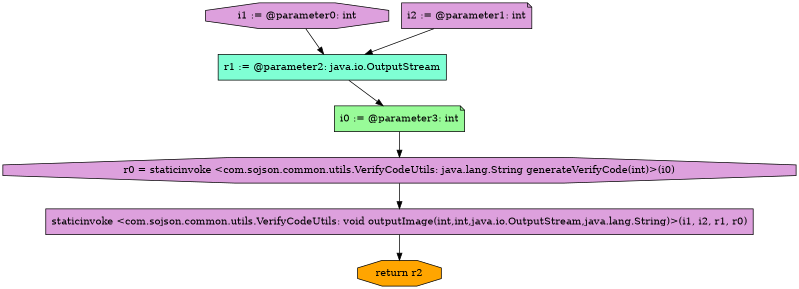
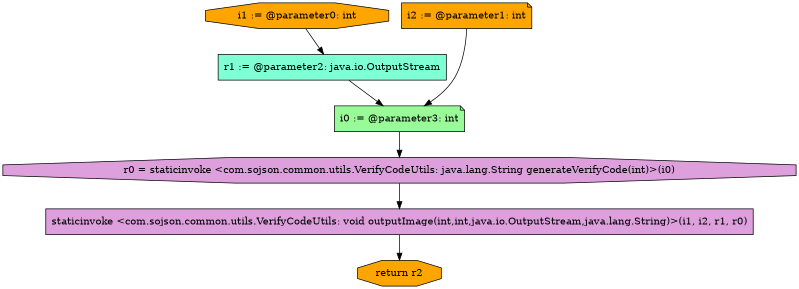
node "i1 := @parameter0: int": fillcolor plum -> orange
node "i2 := @parameter1: int": fillcolor plum -> orange
edge "i2 := @parameter1: int" -> "r1 := @parameter2: java.io.OutputStream": now "i2 := @parameter1: int" -> "i0 := @parameter3: int"
